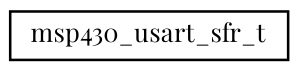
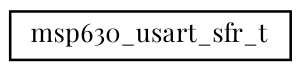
node "msp430_usart_sfr_t": label "msp430_usart_sfr_t" -> "msp630_usart_sfr_t"
